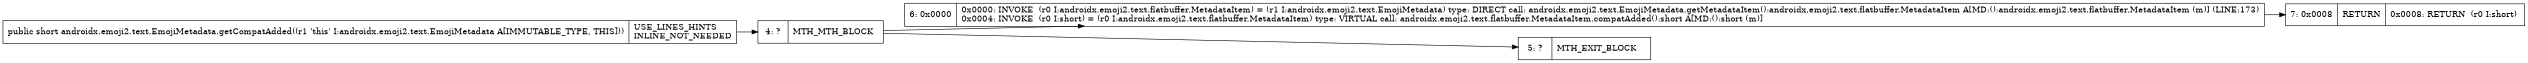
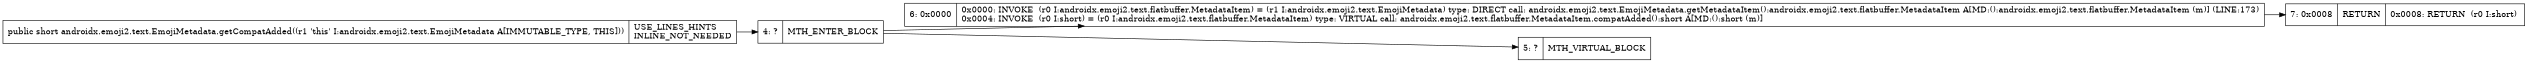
node "4: ?": text "MTH_MTH_BLOCK" -> "MTH_ENTER_BLOCK"
node "5: ?": text "MTH_EXIT_BLOCK" -> "MTH_VIRTUAL_BLOCK"
